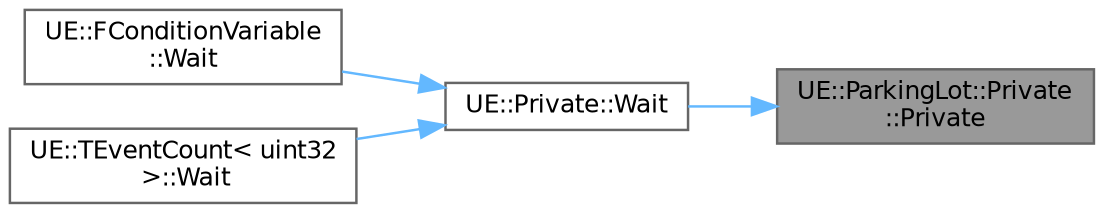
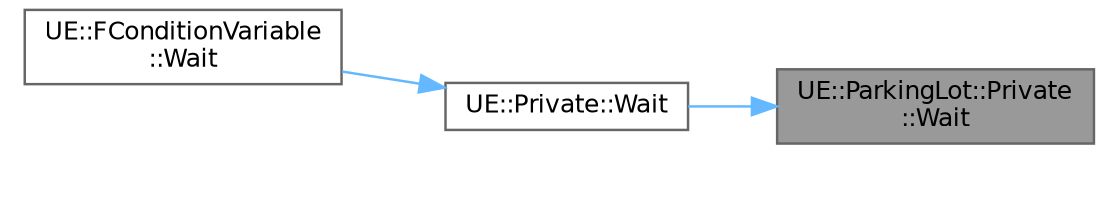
node "UE::ParkingLot::Private ::Private": label "UE::ParkingLot::Private ::Private" -> "UE::ParkingLot::Private ::Wait"
node "UE::TEventCount< uint32 >::Wait": removed
